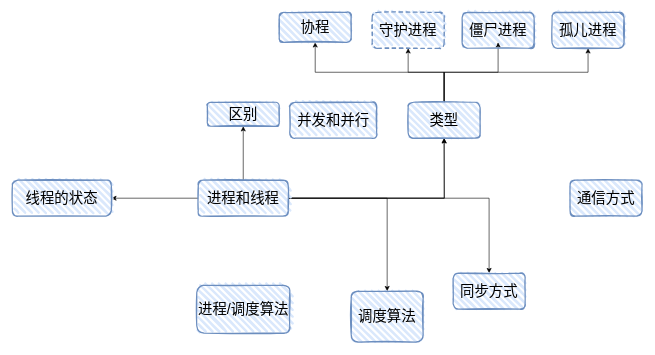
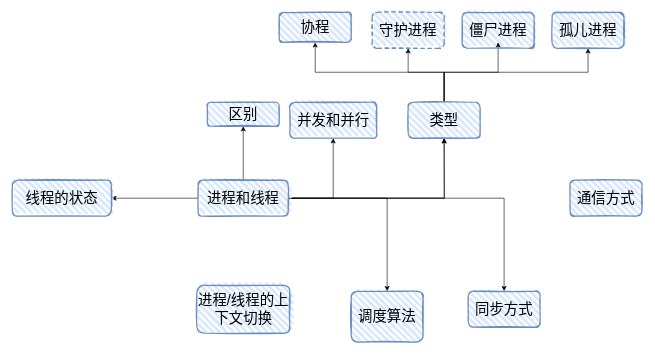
edge "进程和线程" -> "并发和并行": added
node "同步方式": moved (489, 291) -> (504, 309)
node "进程/调度算法": label "进程/调度算法" -> "进程/线程的上下文切换"
